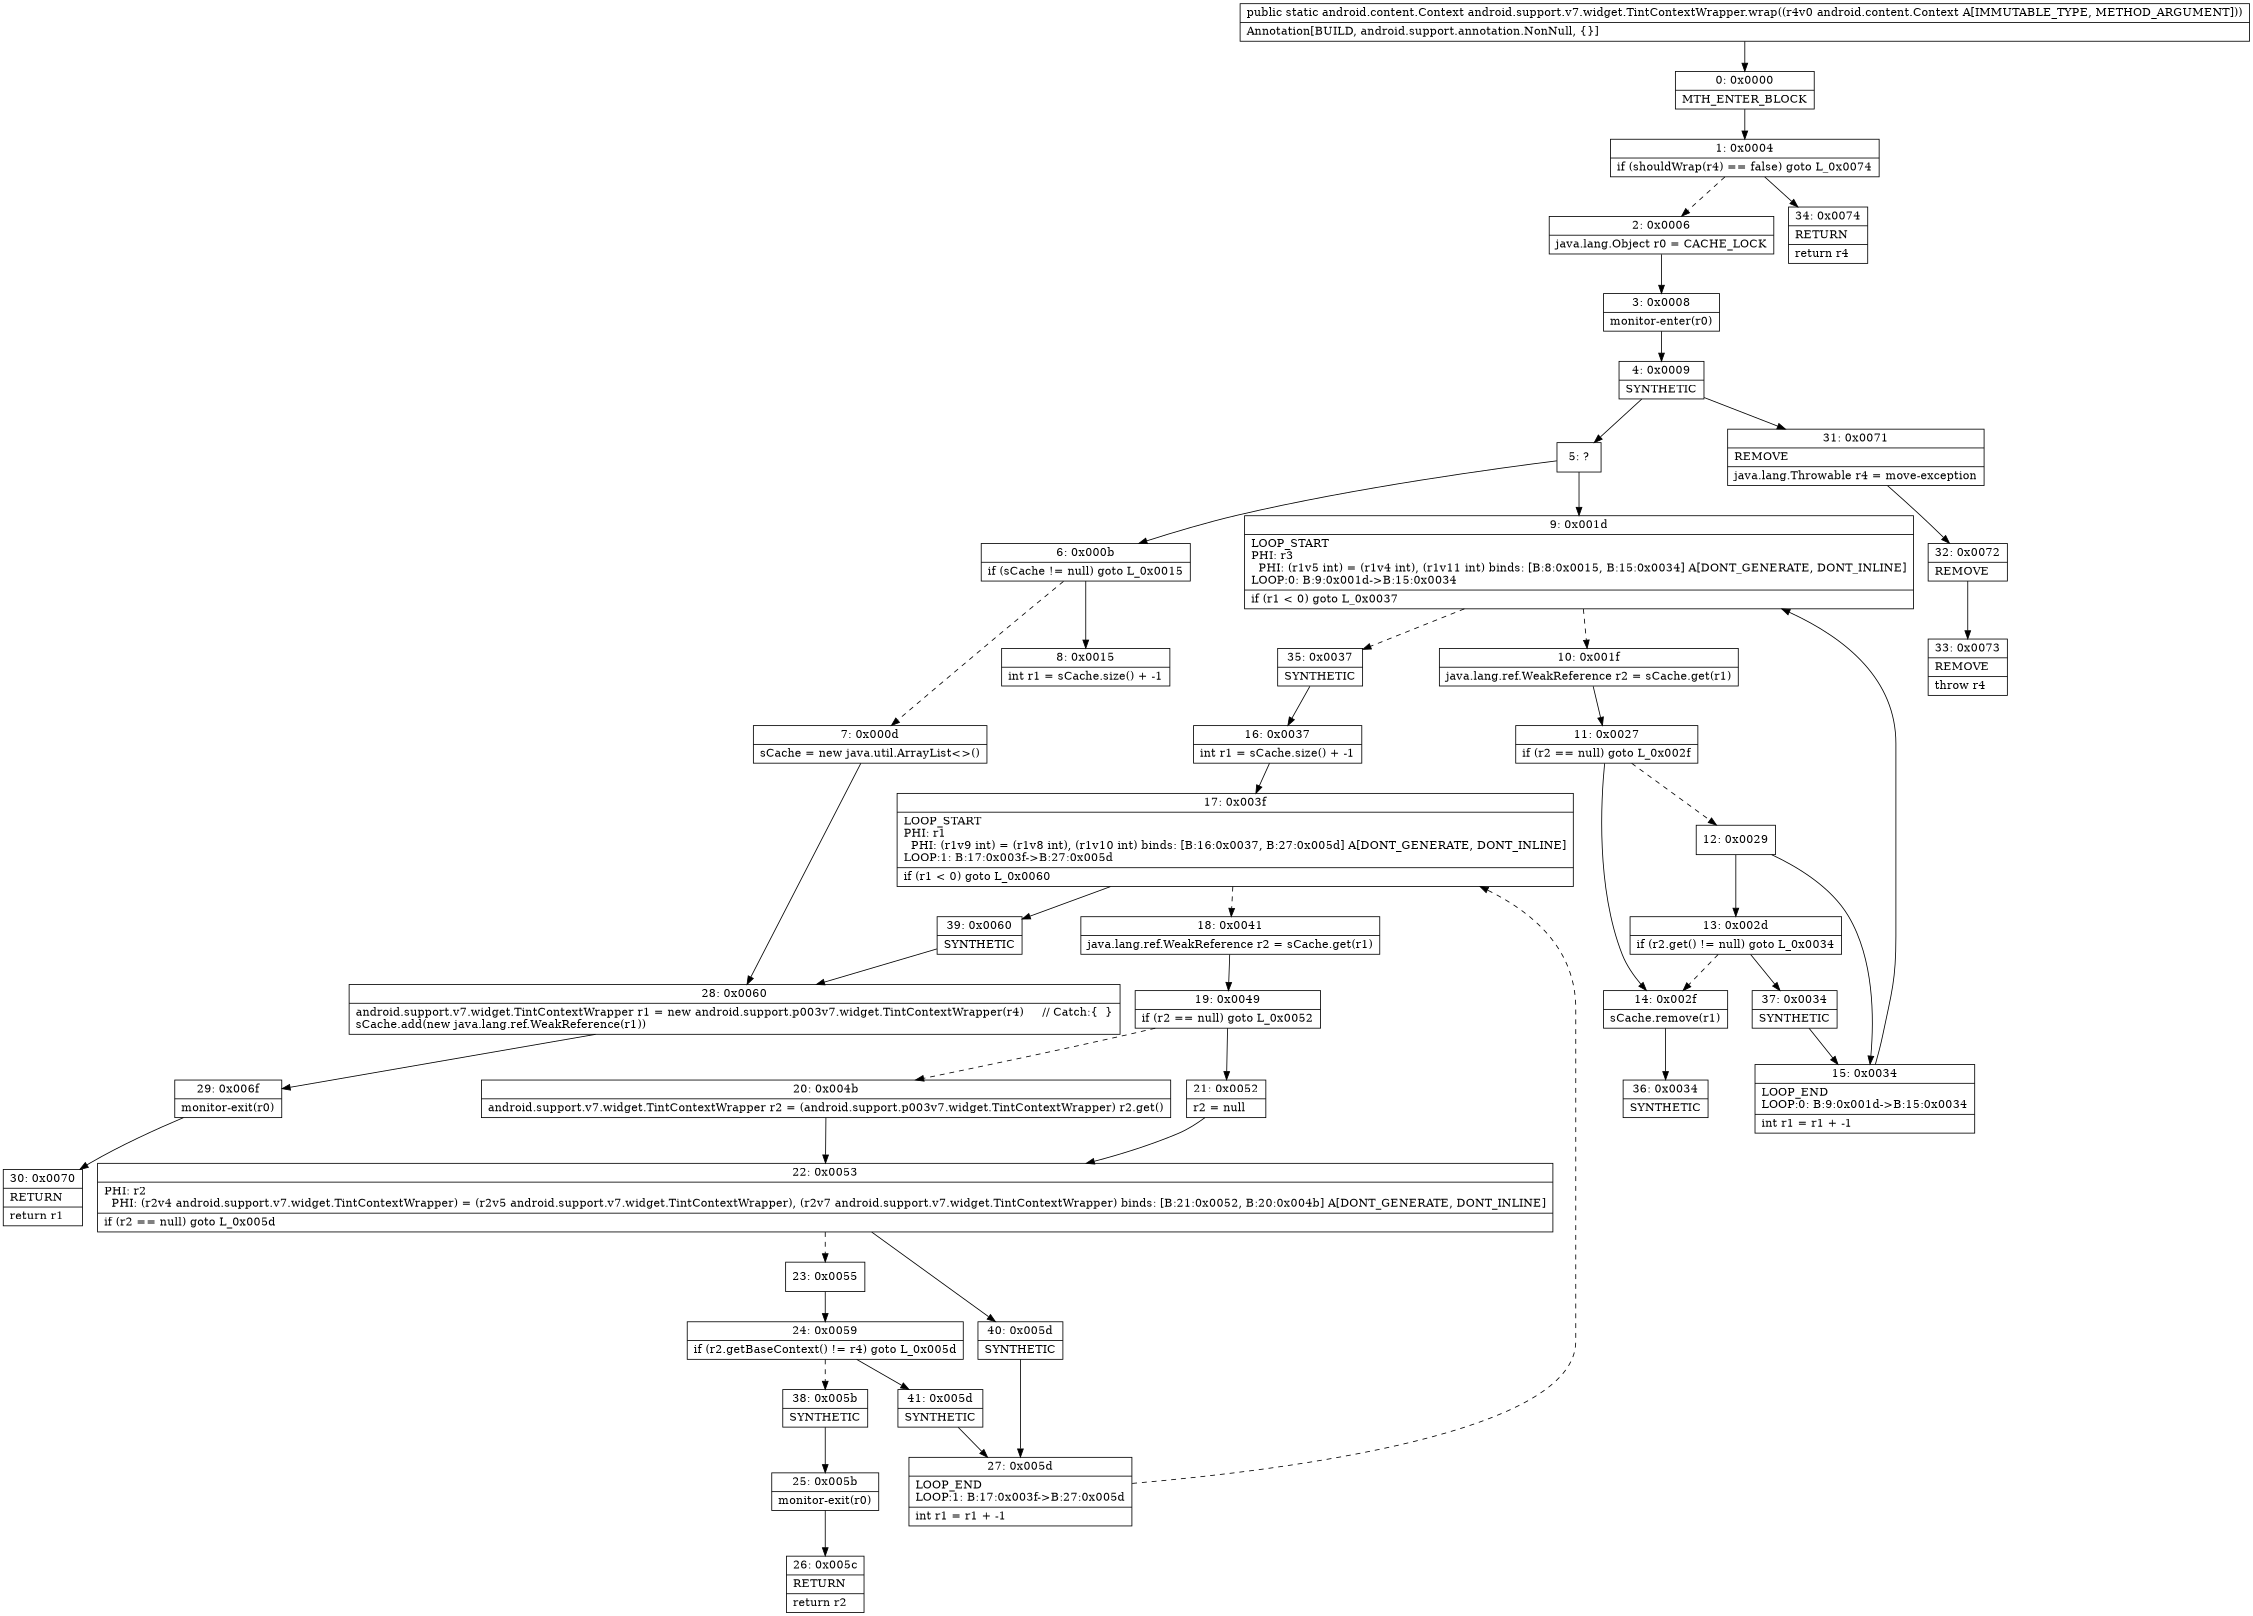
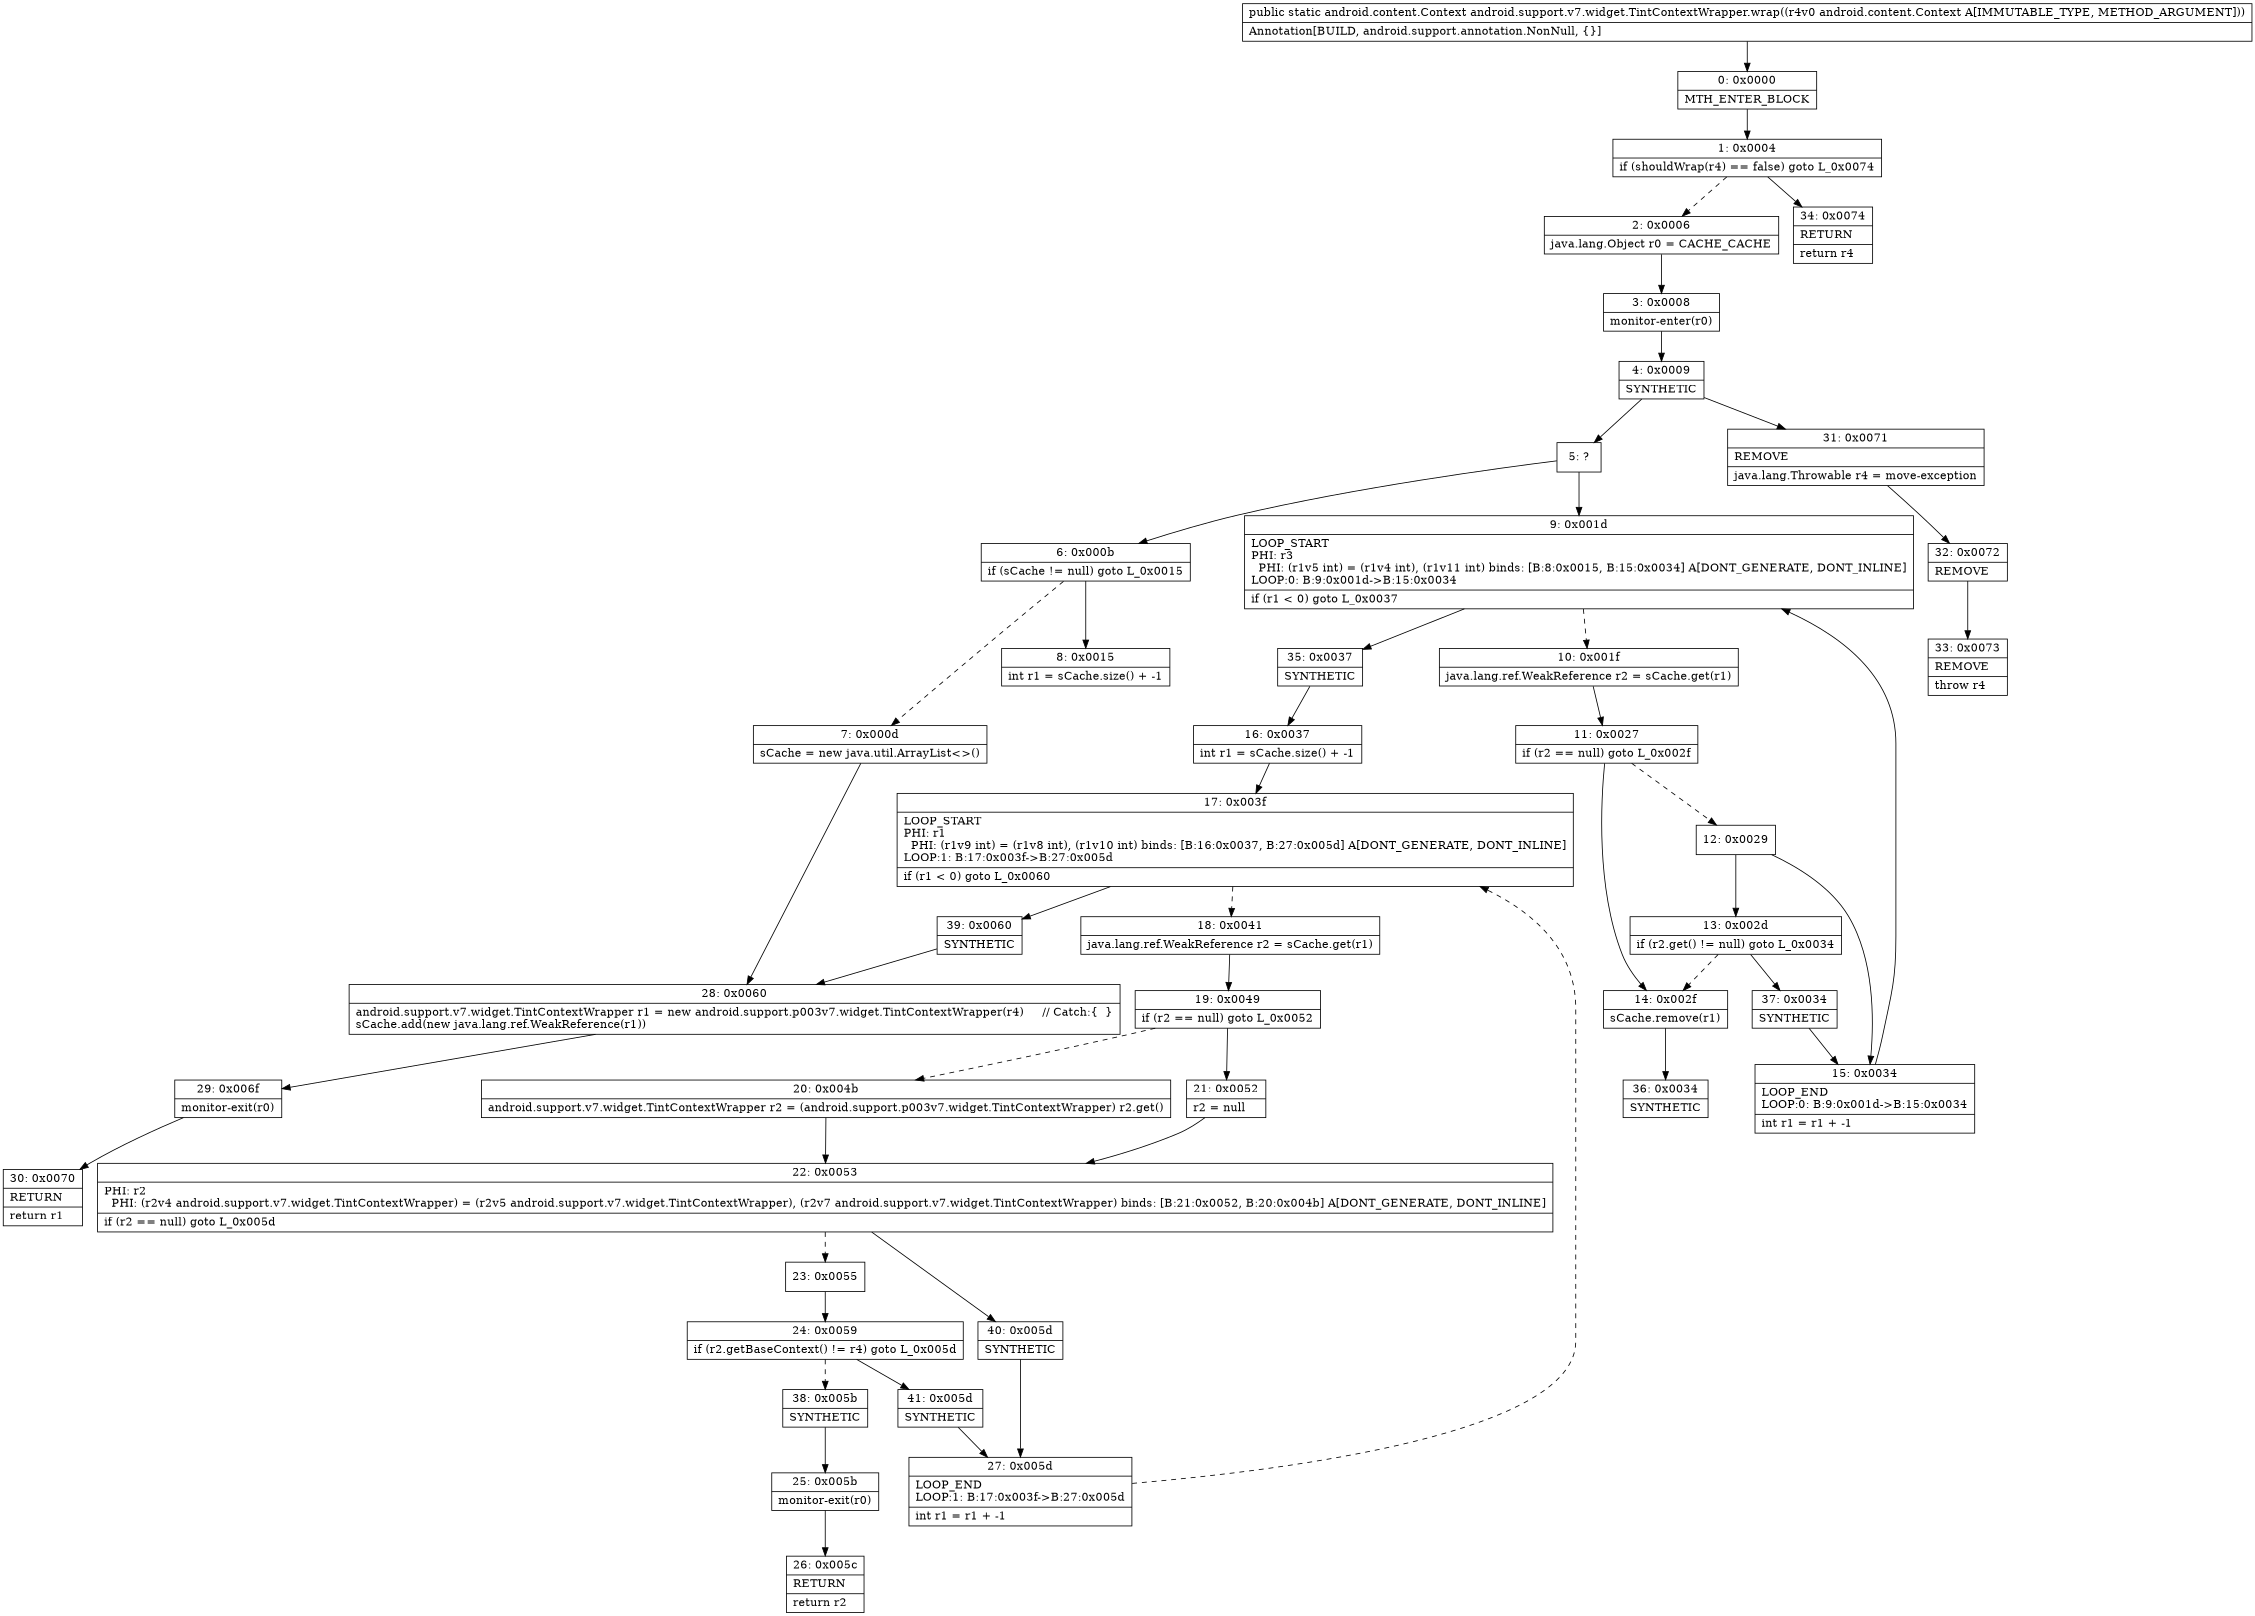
node "2: 0x0006": text "java.lang.Object r0 = CACHE_LOCK" -> "java.lang.Object r0 = CACHE_CACHE"
edge "9: 0x001d" -> "35: 0x0037": style dashed -> solid
